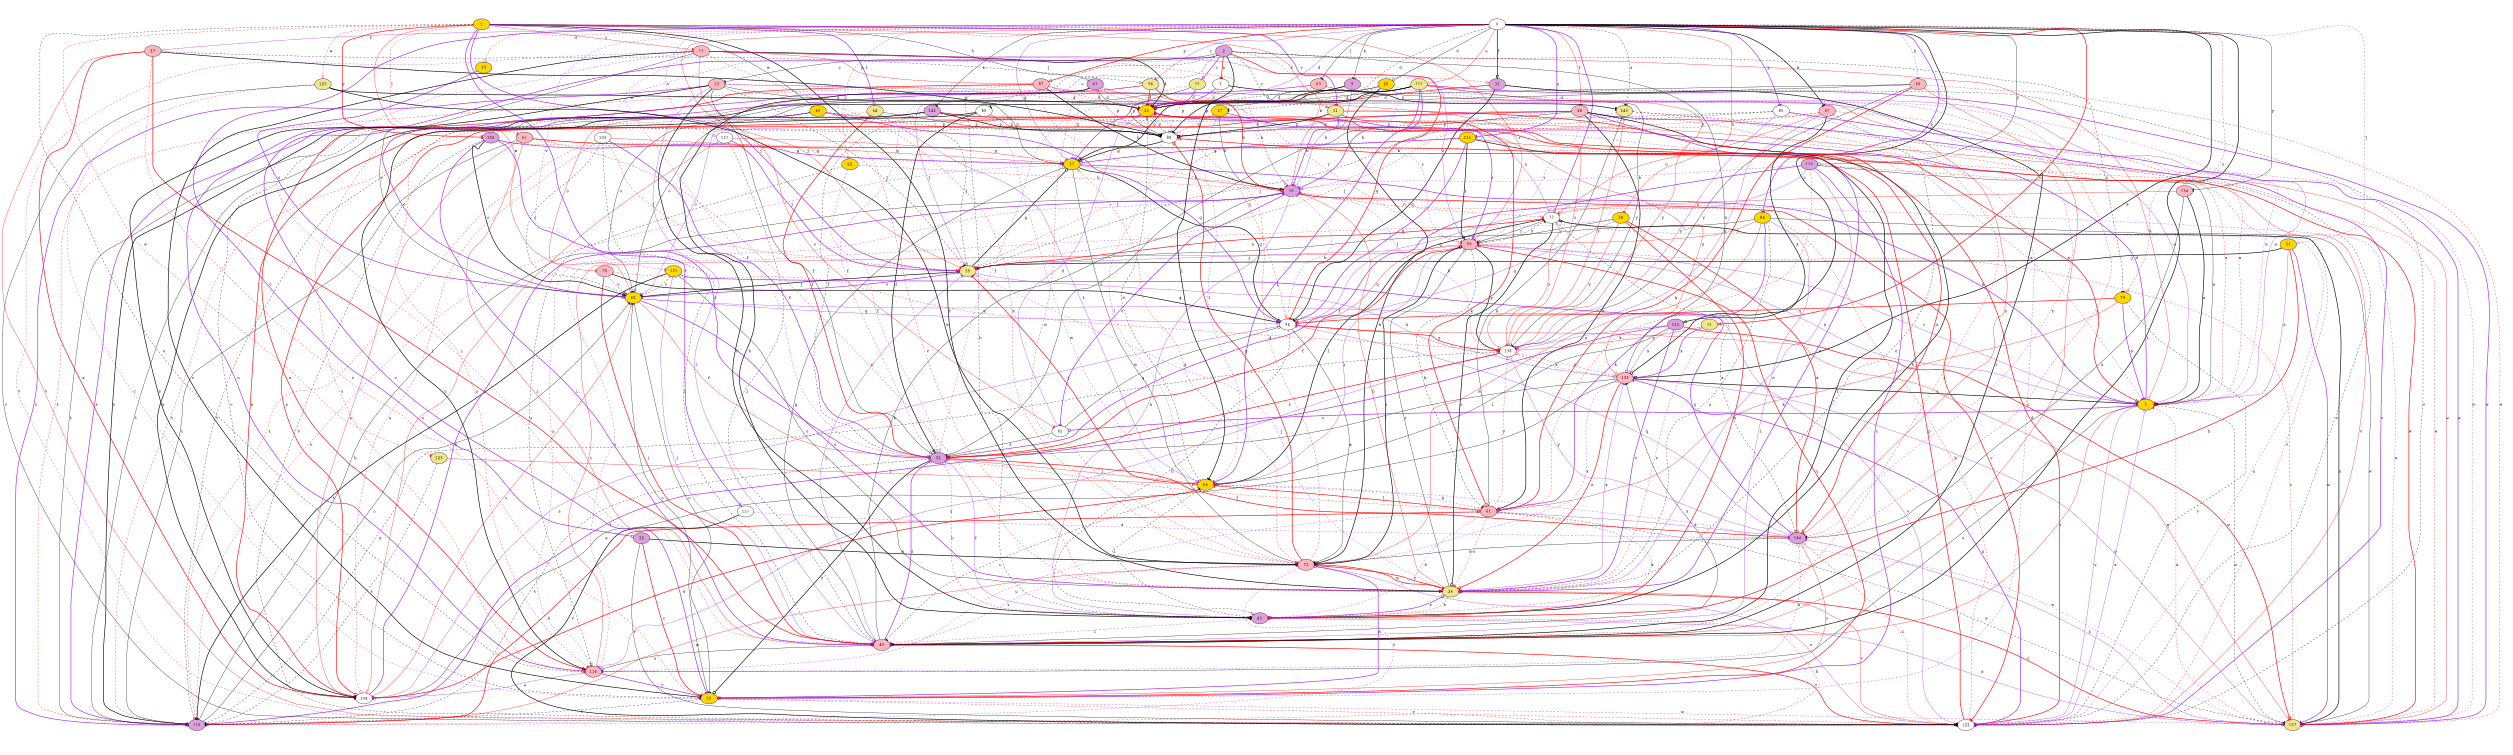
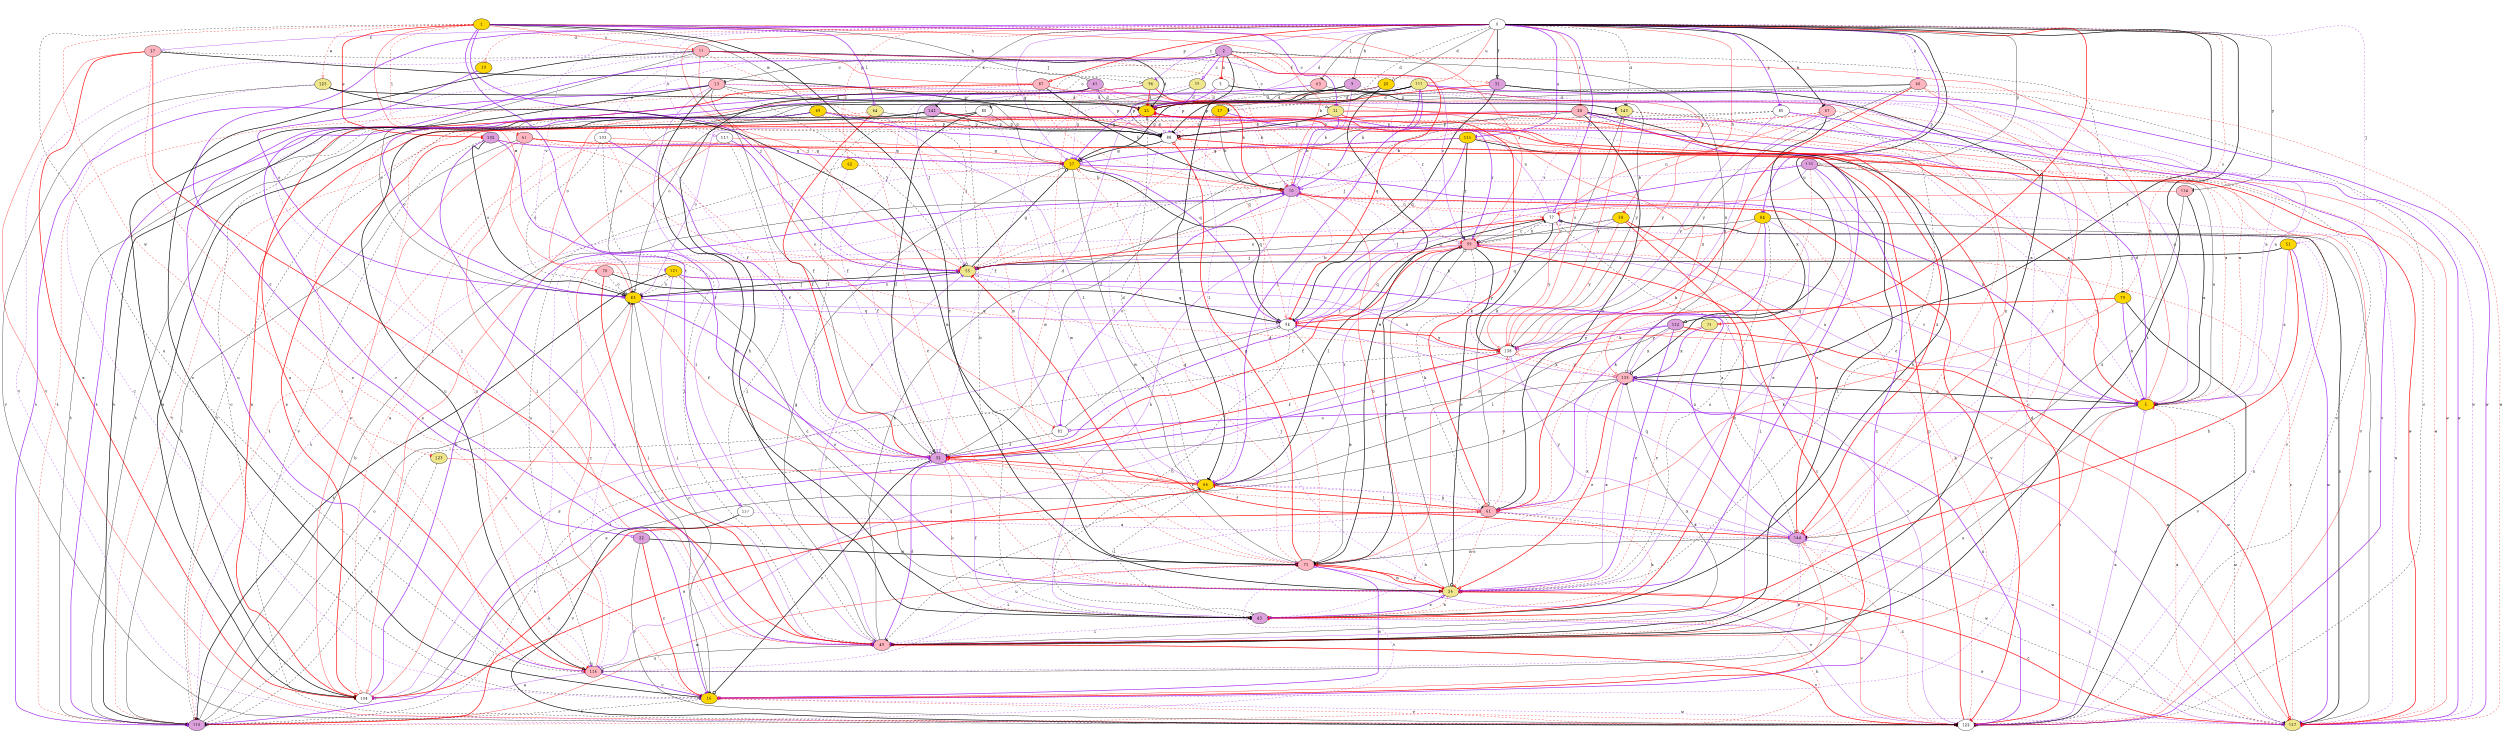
edge "79" -> "122": style dashed -> bold
edge "5" -> "122": removed, label "v"
